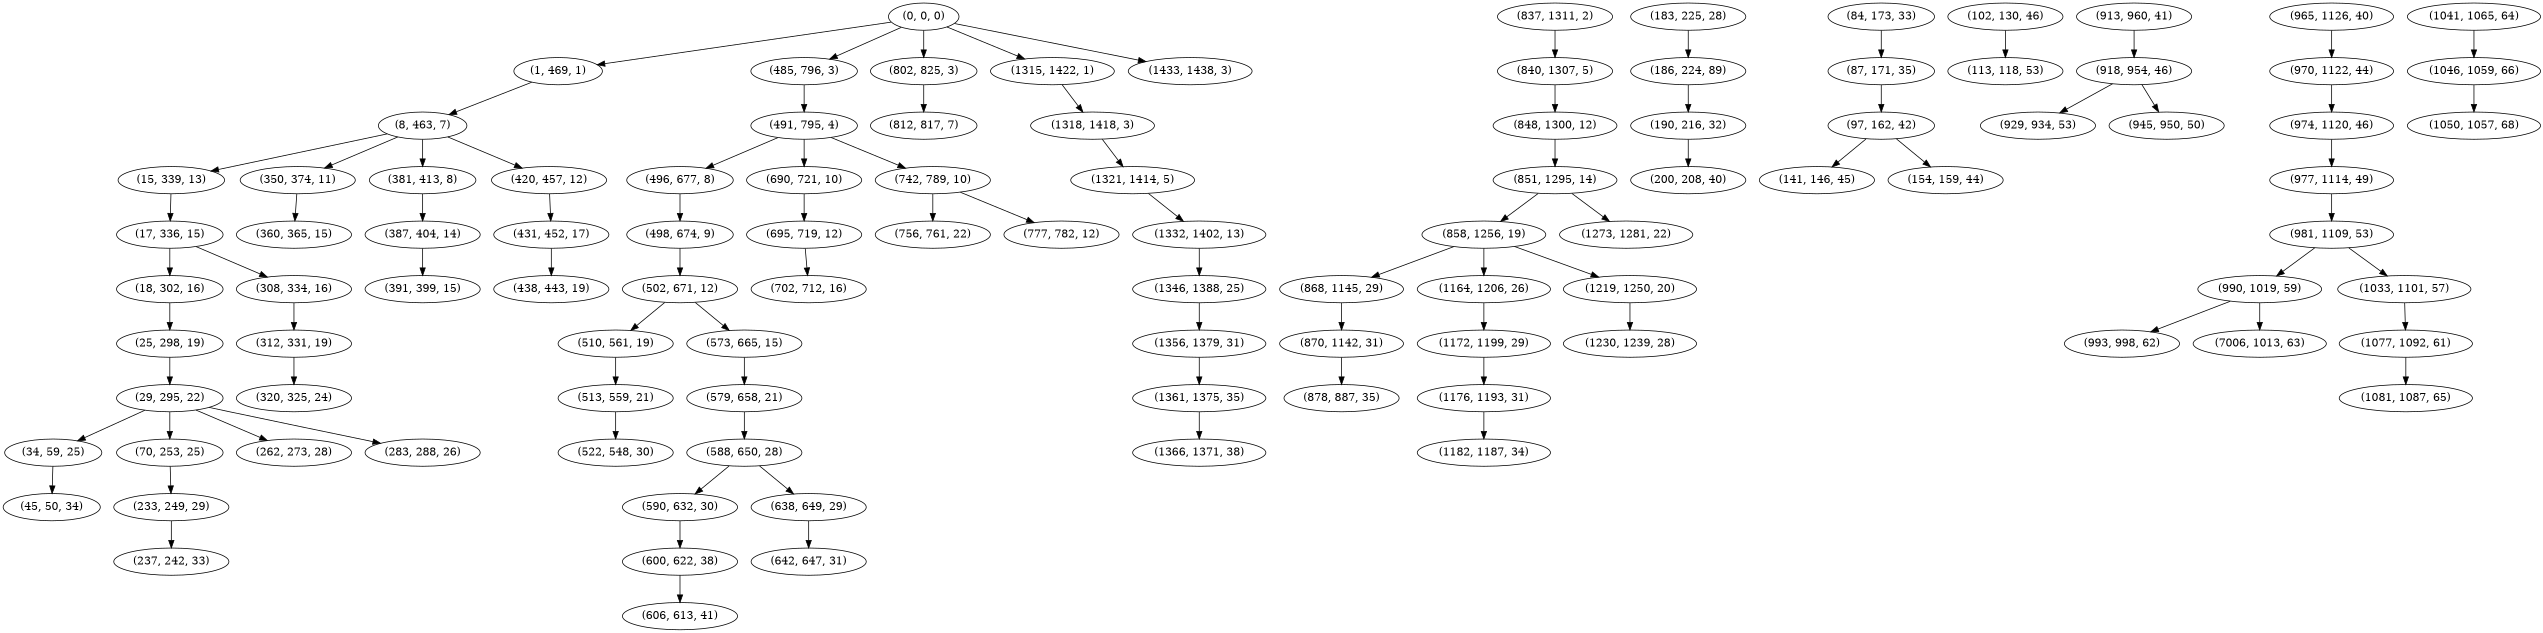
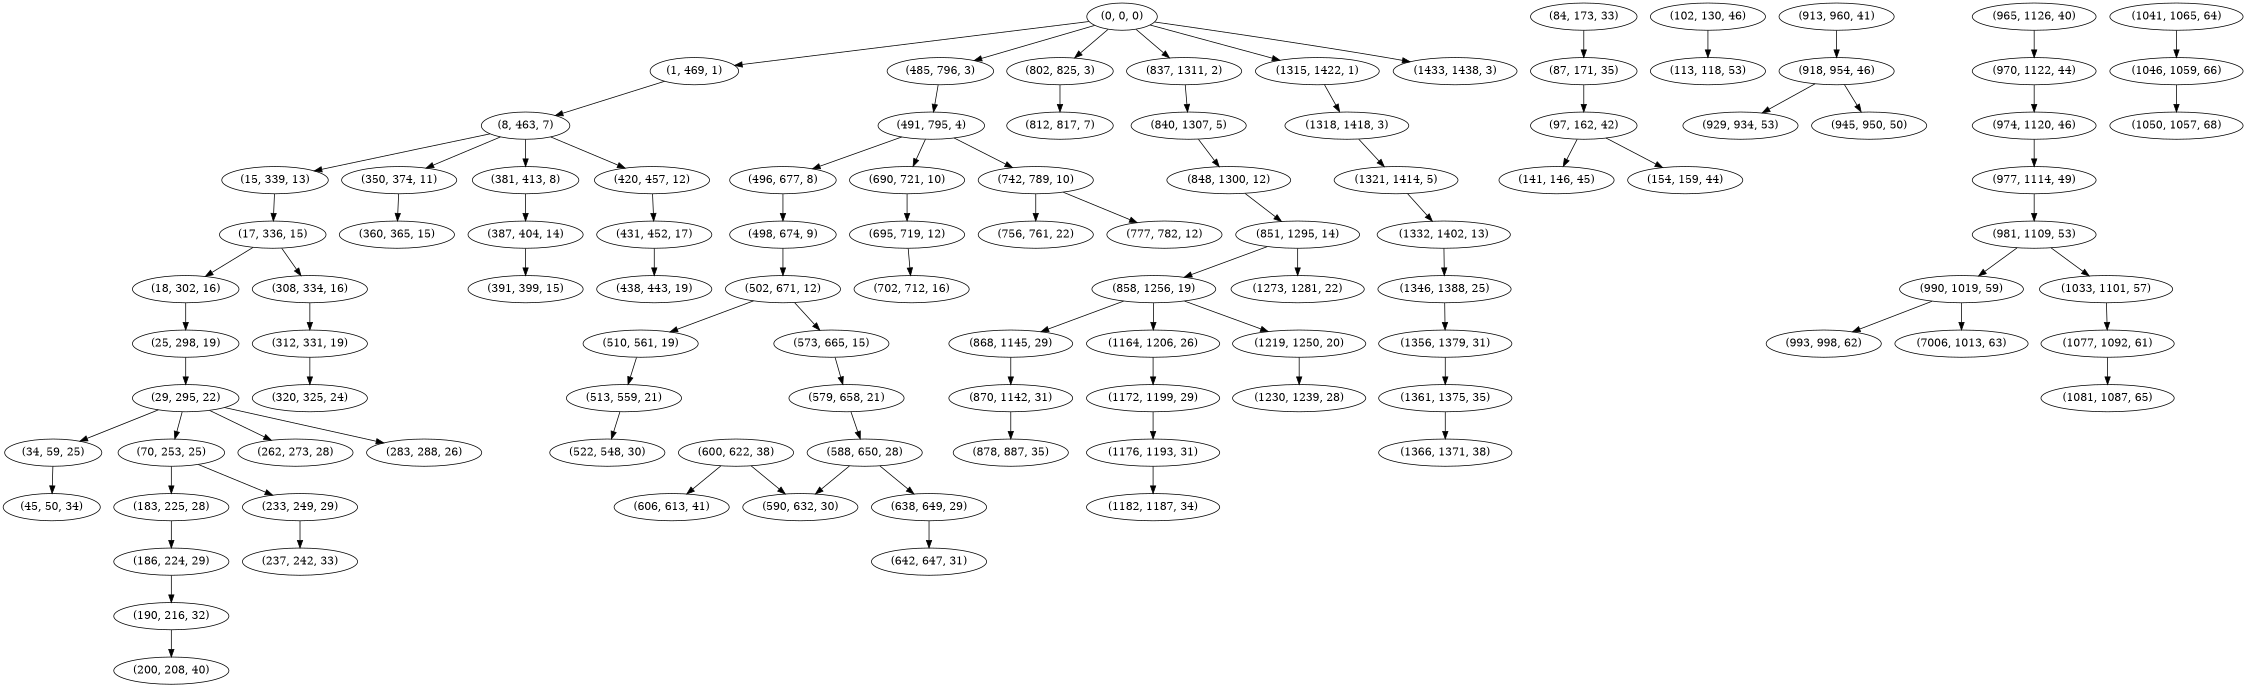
edge "(0, 0, 0)" -> "(837, 1311, 2)": added
node "(186, 224, 89)": label "(186, 224, 89)" -> "(186, 224, 29)"
edge "(70, 253, 25)" -> "(183, 225, 28)": added
edge "(590, 632, 30)" -> "(600, 622, 38)": reversed
